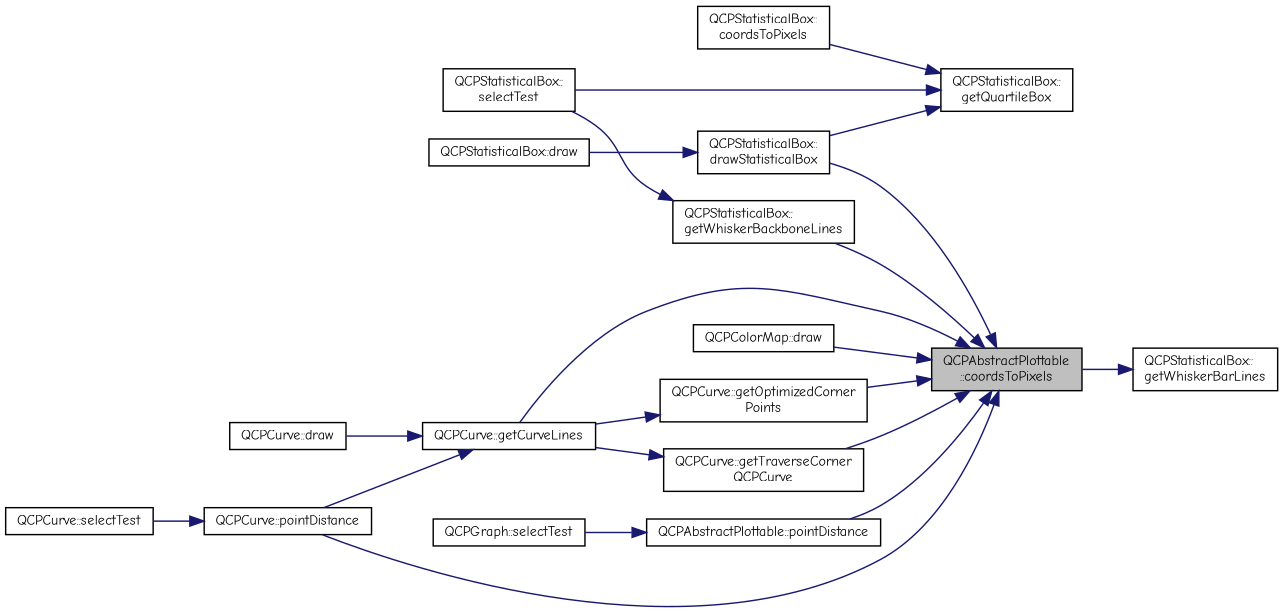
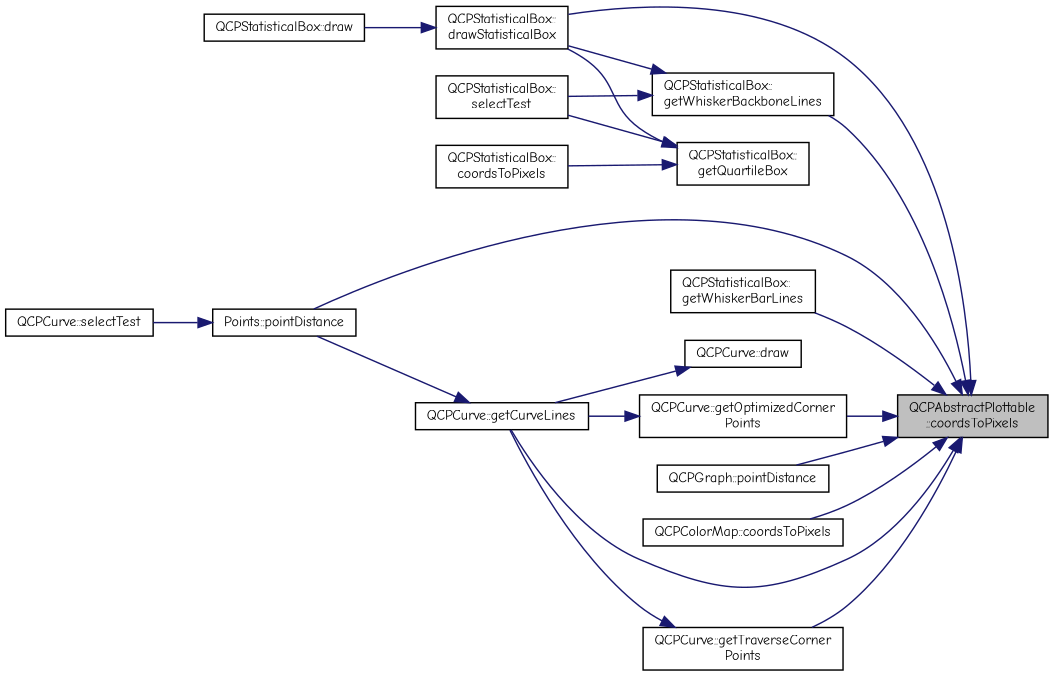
edge "QCPStatisticalBox:: drawStatisticalBox" -> "QCPStatisticalBox:: getWhiskerBackboneLines": added
node "QCPColorMap::draw": label "QCPColorMap::draw" -> "QCPColorMap::coordsToPixels"
edge "QCPAbstractPlottable ::coordsToPixels" -> "QCPStatisticalBox:: getWhiskerBarLines": reversed
edge "QCPCurve::draw" -> "QCPCurve::getCurveLines": reversed
node "QCPCurve::getTraverseCorner QCPCurve": label "QCPCurve::getTraverseCorner QCPCurve" -> "QCPCurve::getTraverseCorner Points"
node "QCPCurve::pointDistance": label "QCPCurve::pointDistance" -> "Points::pointDistance"
node "QCPGraph::selectTest": removed
node "QCPAbstractPlottable::pointDistance": label "QCPAbstractPlottable::pointDistance" -> "QCPGraph::pointDistance"
